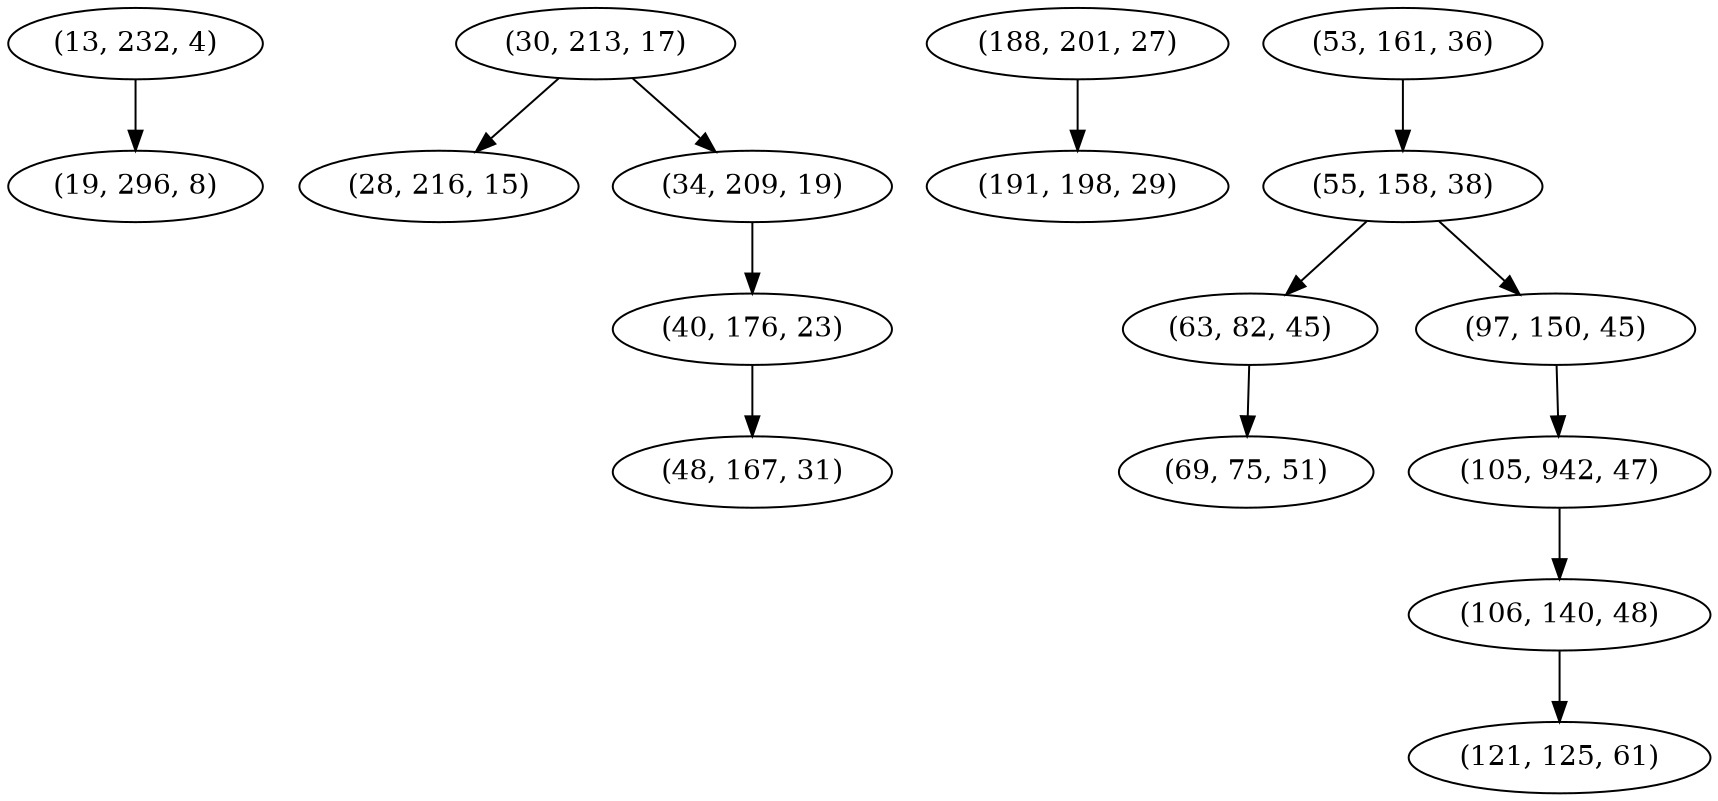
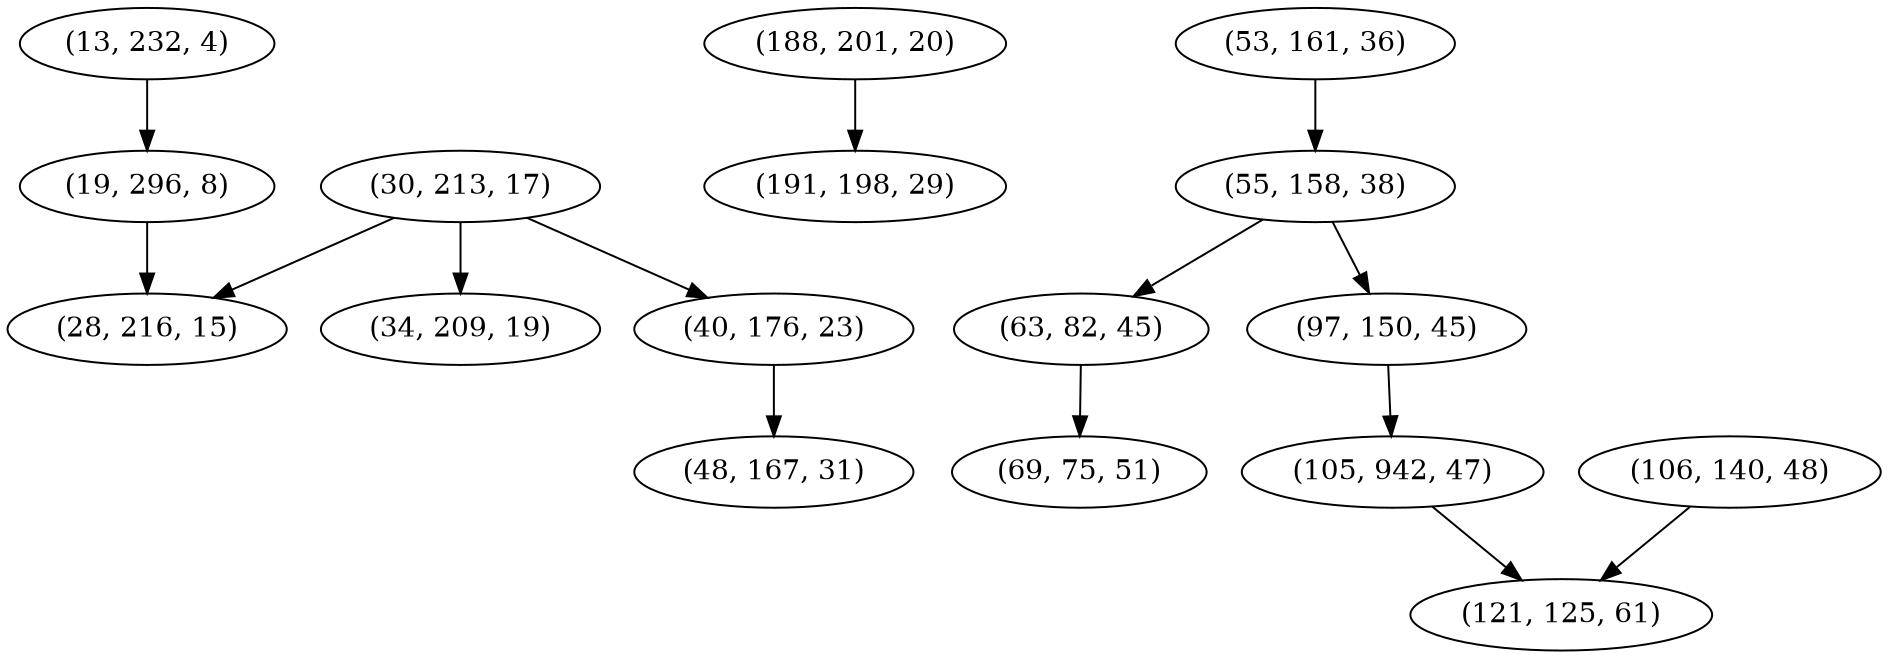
node "(188, 201, 27)": label "(188, 201, 27)" -> "(188, 201, 20)"
edge "(19, 296, 8)" -> "(28, 216, 15)": added
edge "(34, 209, 19)" -> "(40, 176, 23)": now "(30, 213, 17)" -> "(40, 176, 23)"
edge "(105, 942, 47)" -> "(106, 140, 48)": now "(105, 942, 47)" -> "(121, 125, 61)"
